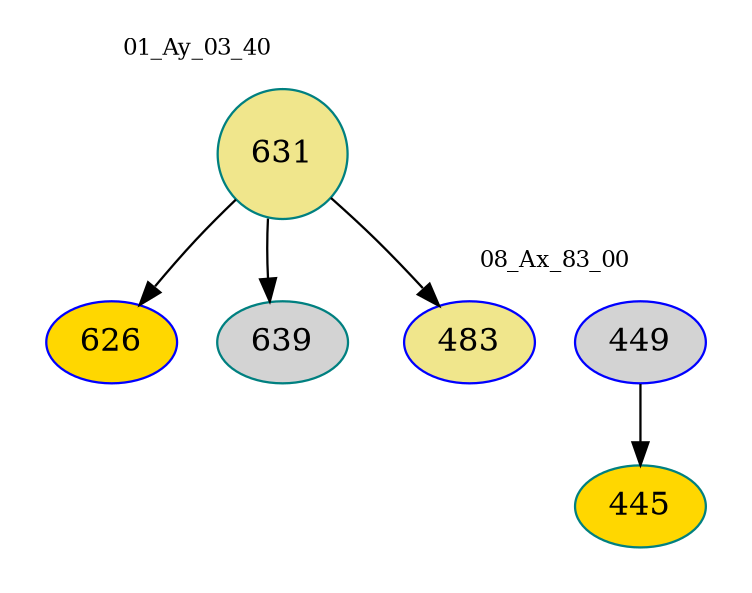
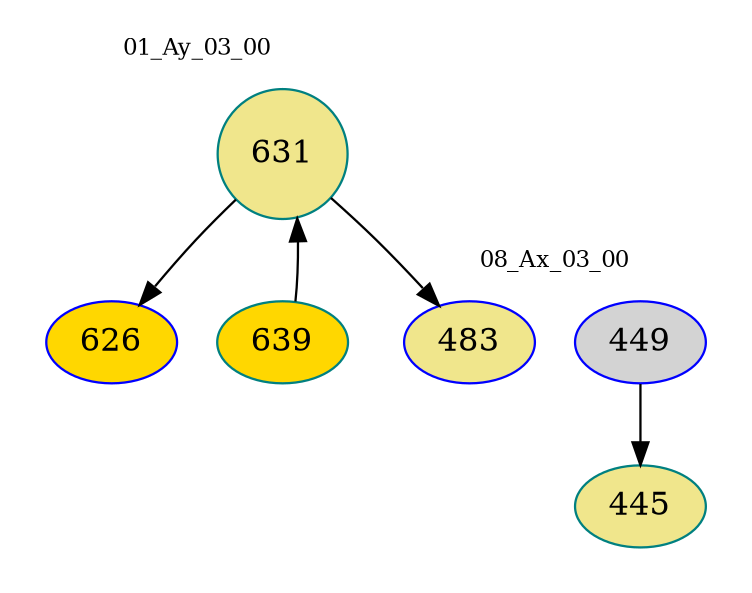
cluster "01_Ay_03_40": label "01_Ay_03_40" -> "01_Ay_03_00"
edge "631" -> "639": reversed
cluster "08_Ax_83_00": label "08_Ax_83_00" -> "08_Ax_03_00"
node "639": fillcolor lightgrey -> gold
node "445": fillcolor gold -> khaki
